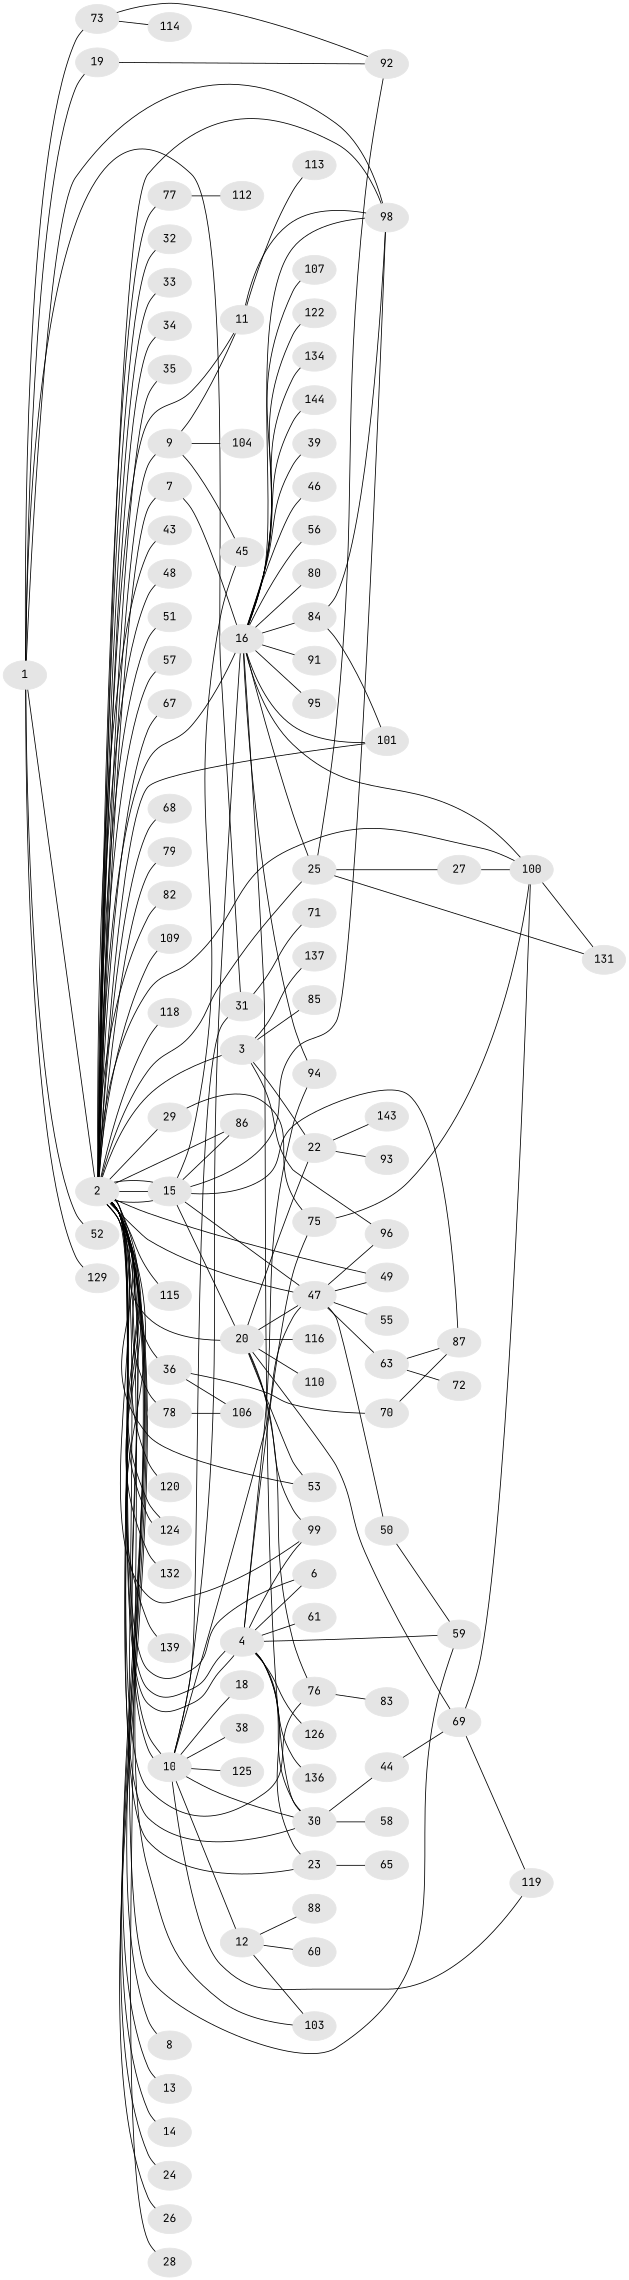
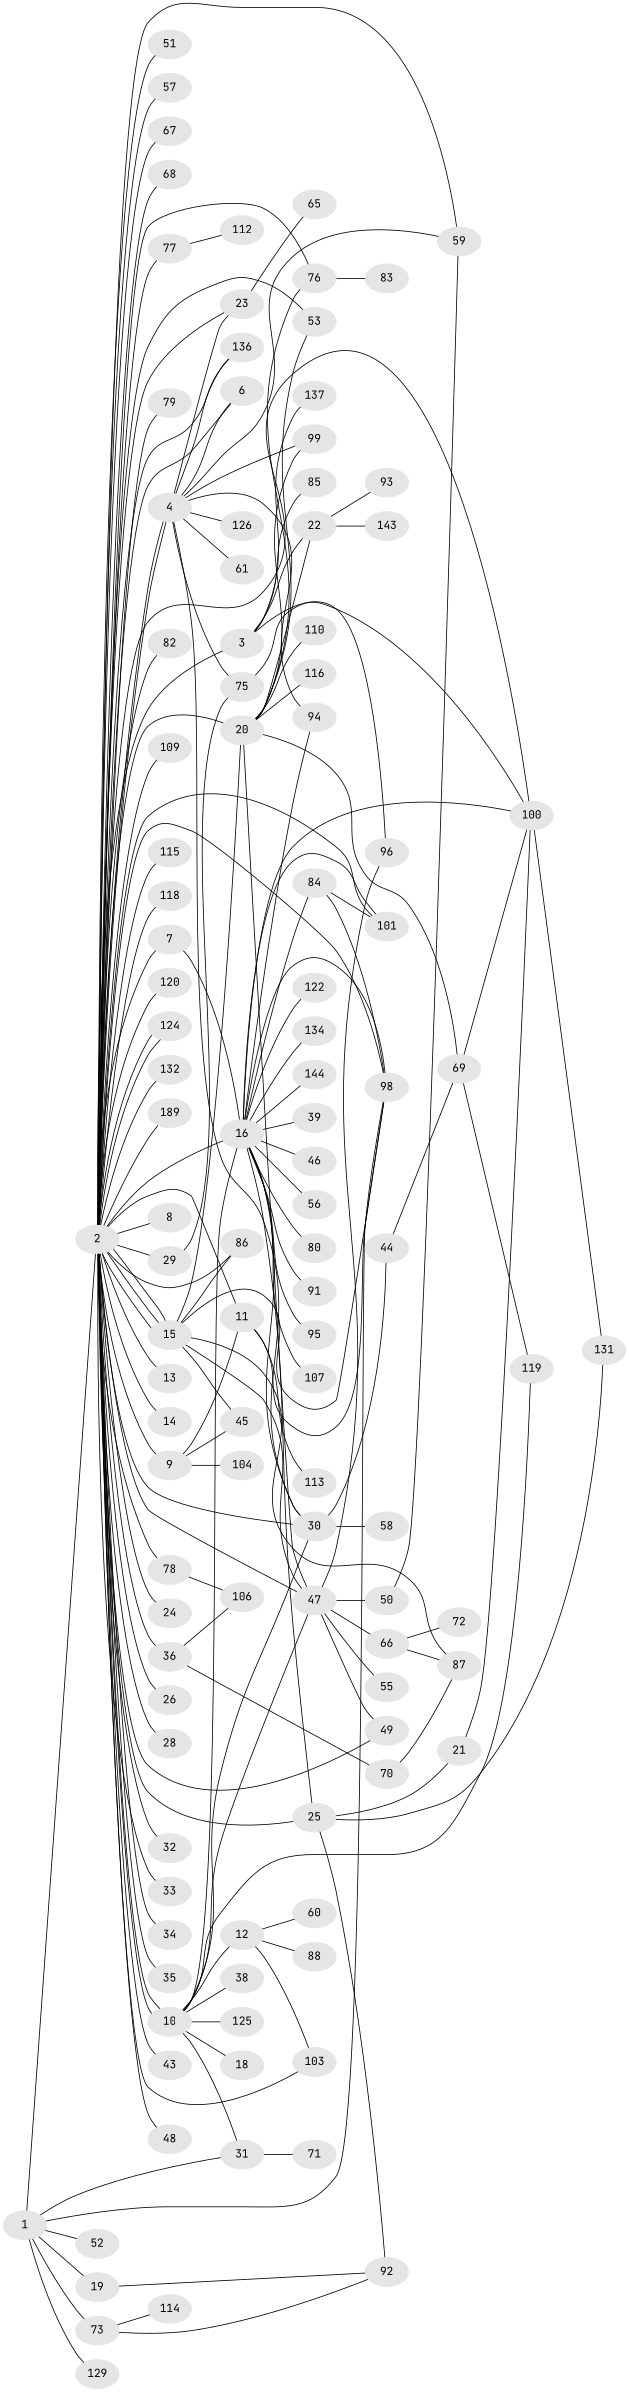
node "27": label "27" -> "21"
node "63": label "63" -> "66"
edge "2" -- "99": now "2" -- "136"
node "139": label "139" -> "189"
